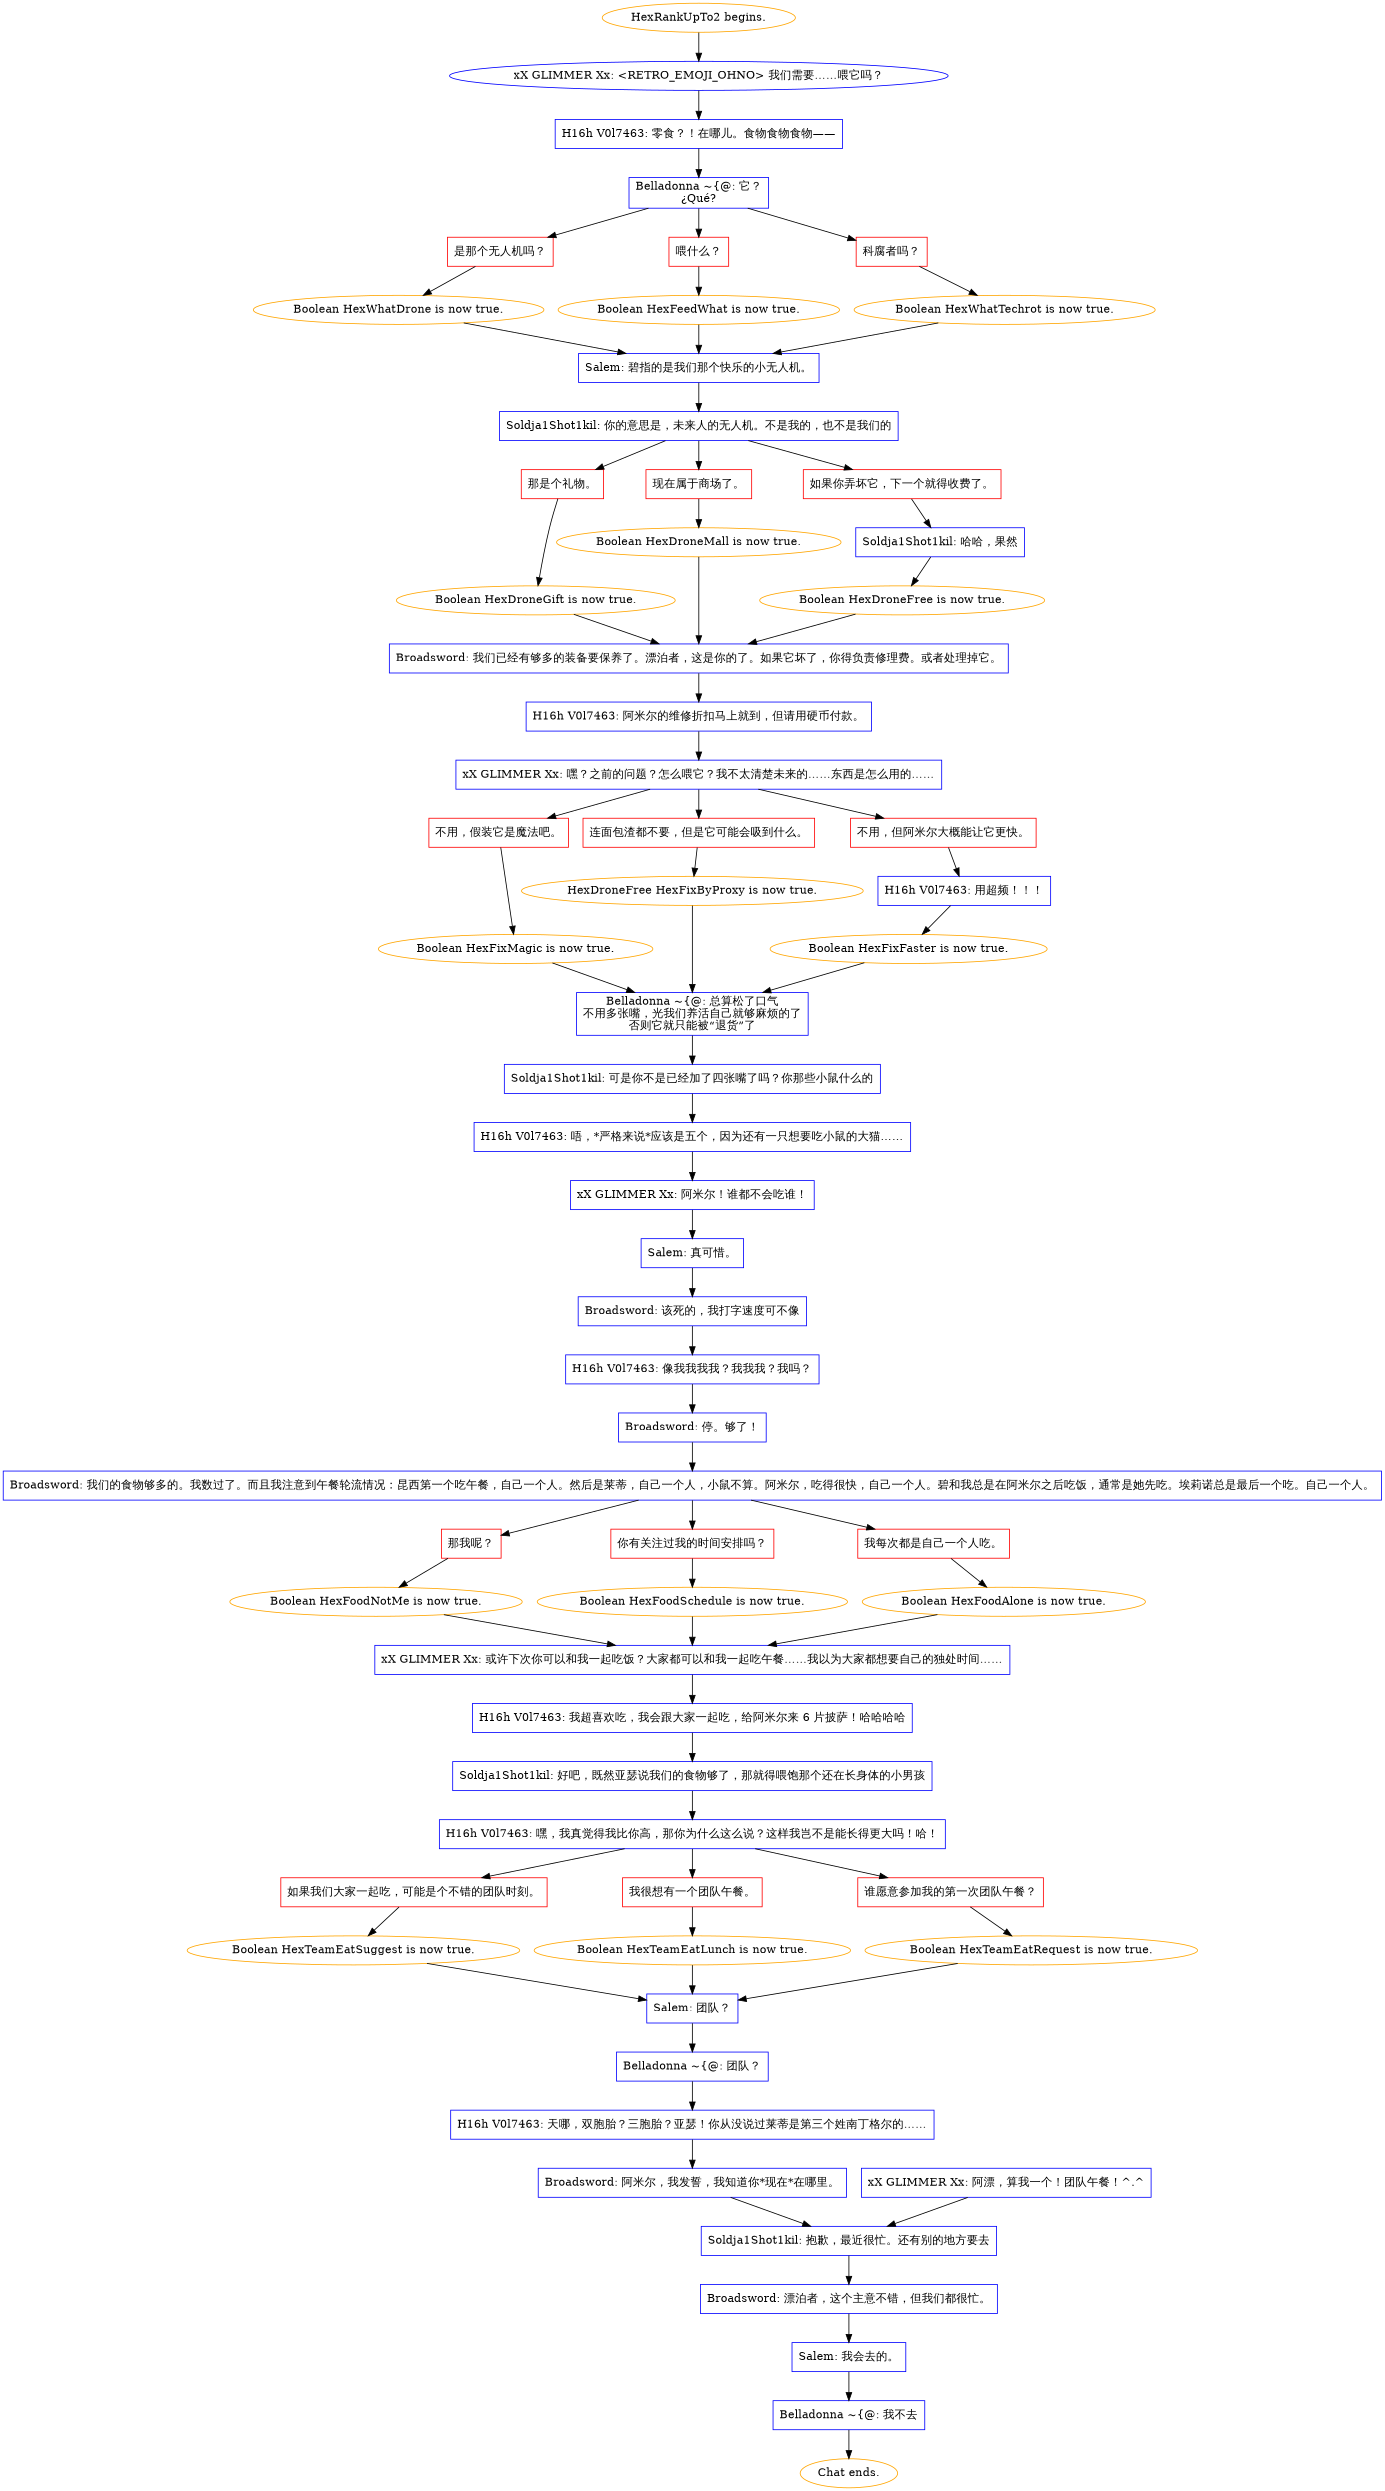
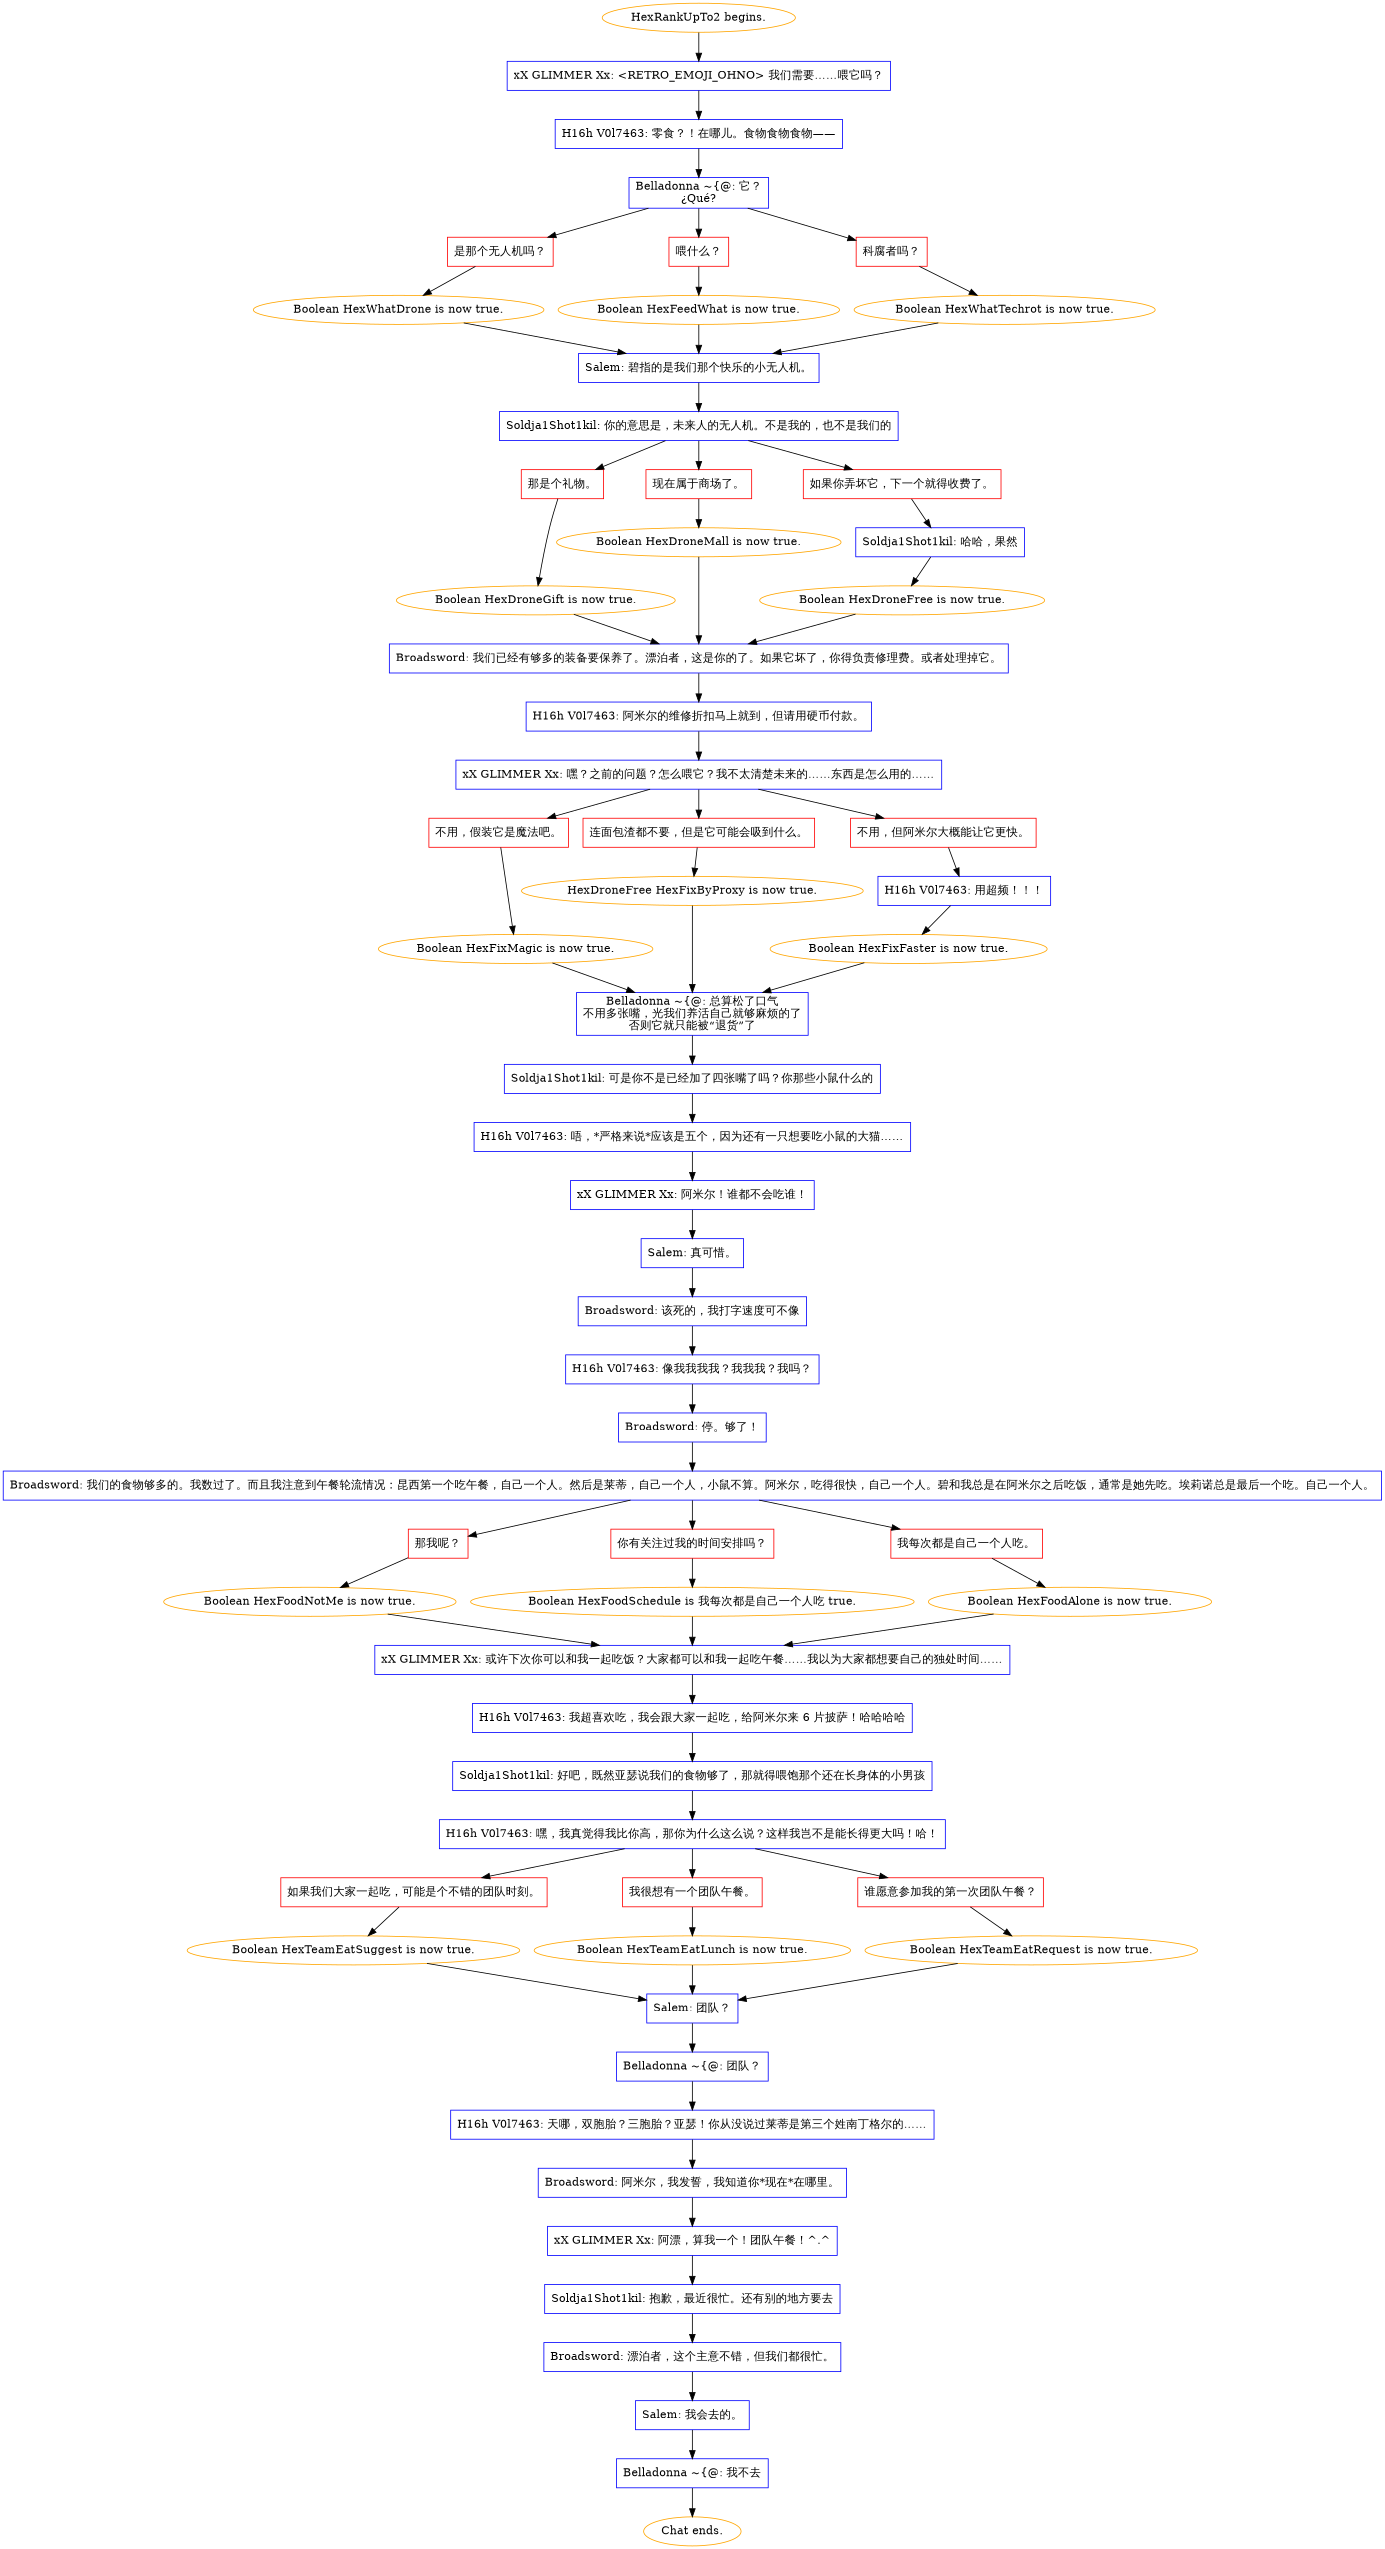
node "xX GLIMMER Xx: <RETRO_EMOJI_OHNO> 我们需要……喂它吗？": shape ellipse -> box
node "Boolean HexFoodSchedule is now true.": label "Boolean HexFoodSchedule is now true." -> "Boolean HexFoodSchedule is 我每次都是自己一个人吃 true."
edge "Broadsword: 阿米尔，我发誓，我知道你*现在*在哪里。" -> "Soldja1Shot1kil: 抱歉，最近很忙。还有别的地方要去": now "Broadsword: 阿米尔，我发誓，我知道你*现在*在哪里。" -> "xX GLIMMER Xx: 阿漂，算我一个！团队午餐！^.^"
